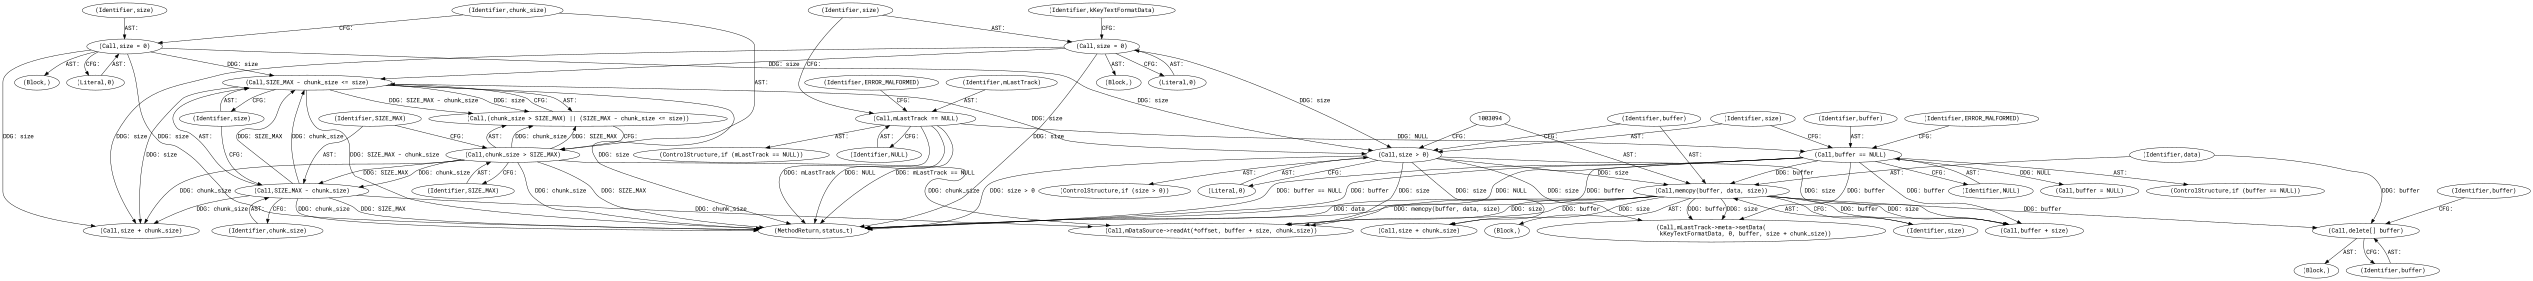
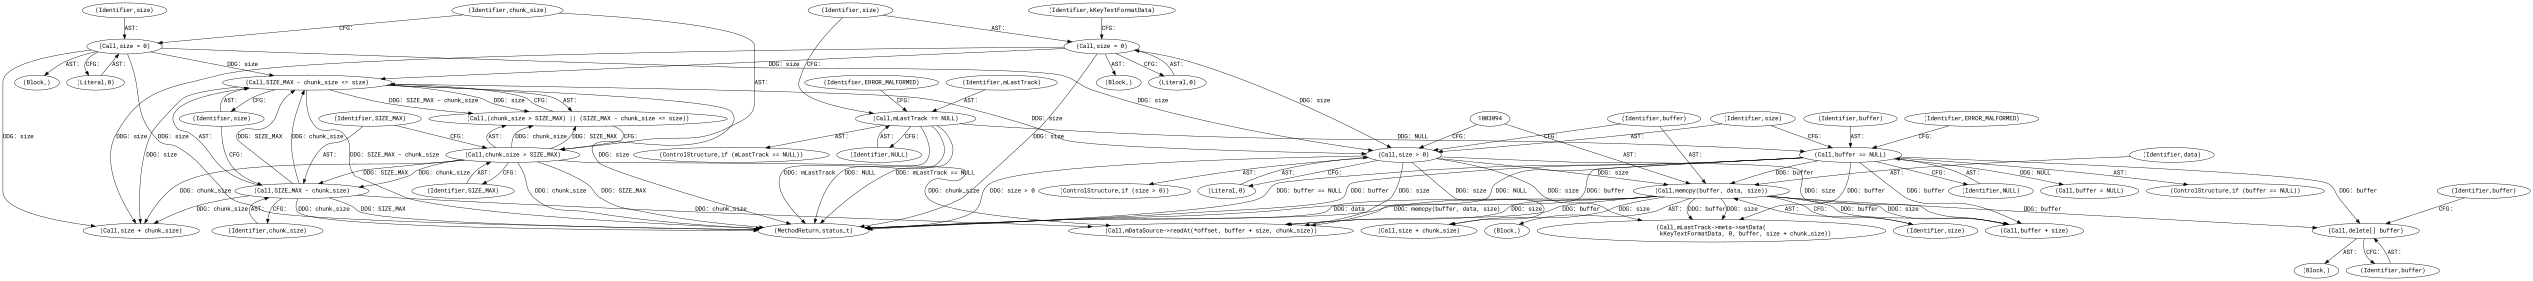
edge "(Identifier,data)" -> "(Call,delete[] buffer)": now "(Call,buffer == NULL)" -> "(Call,delete[] buffer)"
